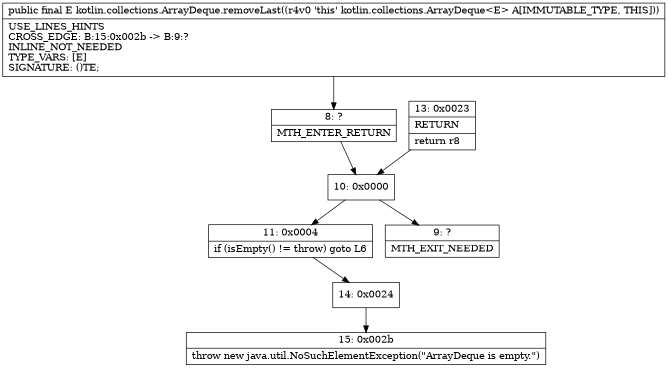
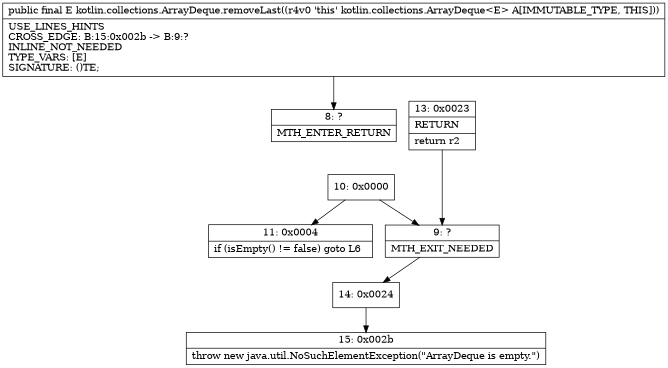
node "13: 0x0023": text "return r8" -> "return r2"
edge "8: ?" -> "10: 0x0000": removed
edge "13: 0x0023" -> "10: 0x0000": now "13: 0x0023" -> "9: ?"
node "11: 0x0004": text "if (isEmpty() != throw) goto L6" -> "if (isEmpty() != false) goto L6"
edge "11: 0x0004" -> "14: 0x0024": now "9: ?" -> "14: 0x0024"
